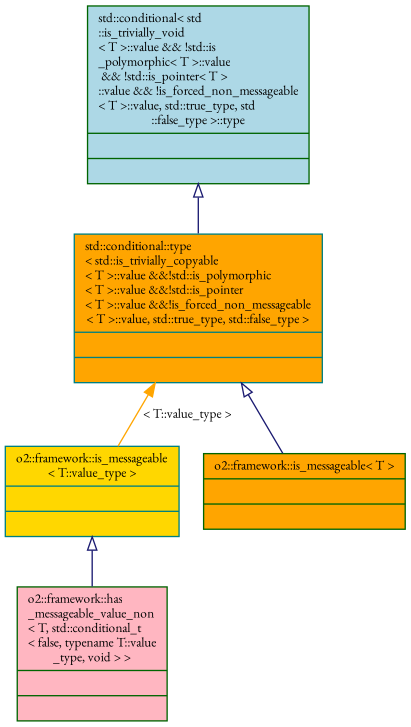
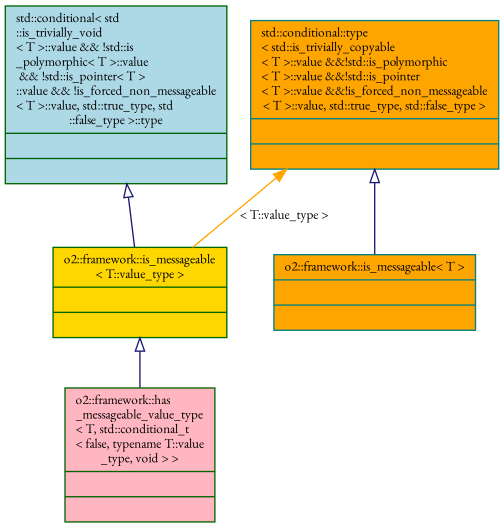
edge "std::conditional::type" -> "std::conditional< std": now "o2::framework::is_messageable" -> "std::conditional< std"
node "o2::framework::is_messageable": color teal -> darkgreen
node "o2::framework::is_messageable< T >": color darkgreen -> teal
node "o2::framework::has": text "_messageable_value_non" -> "_messageable_value_type"
